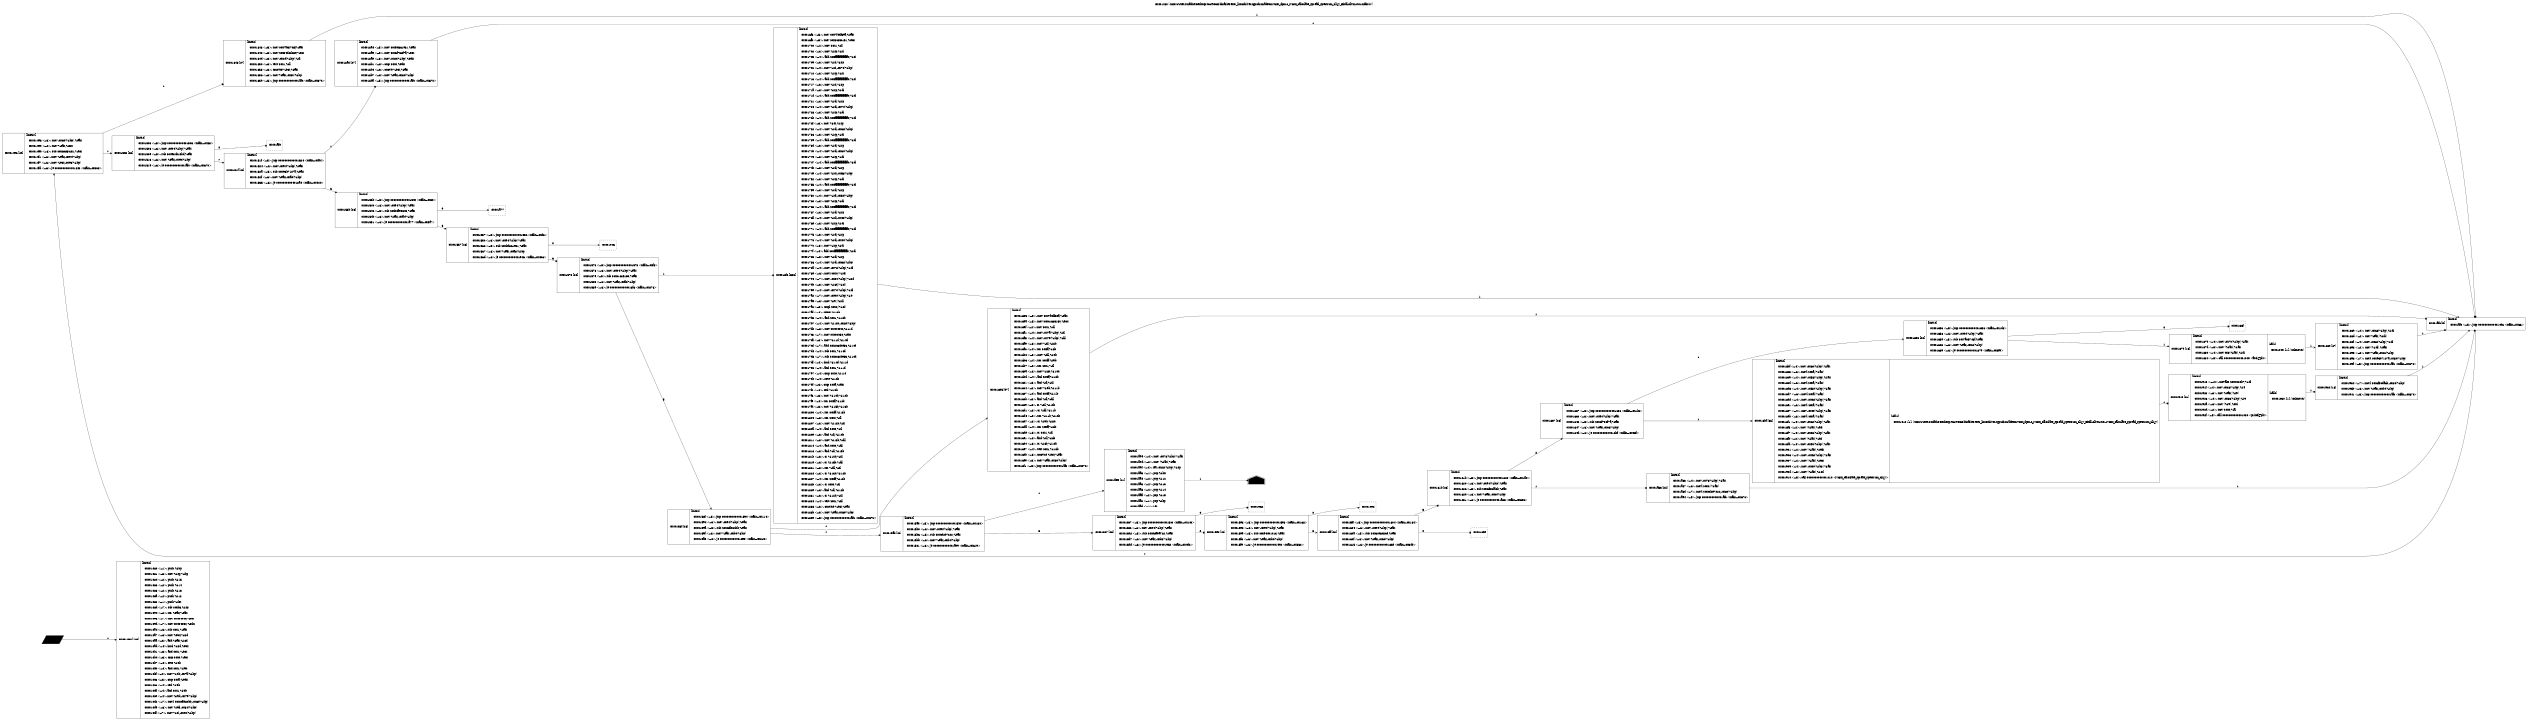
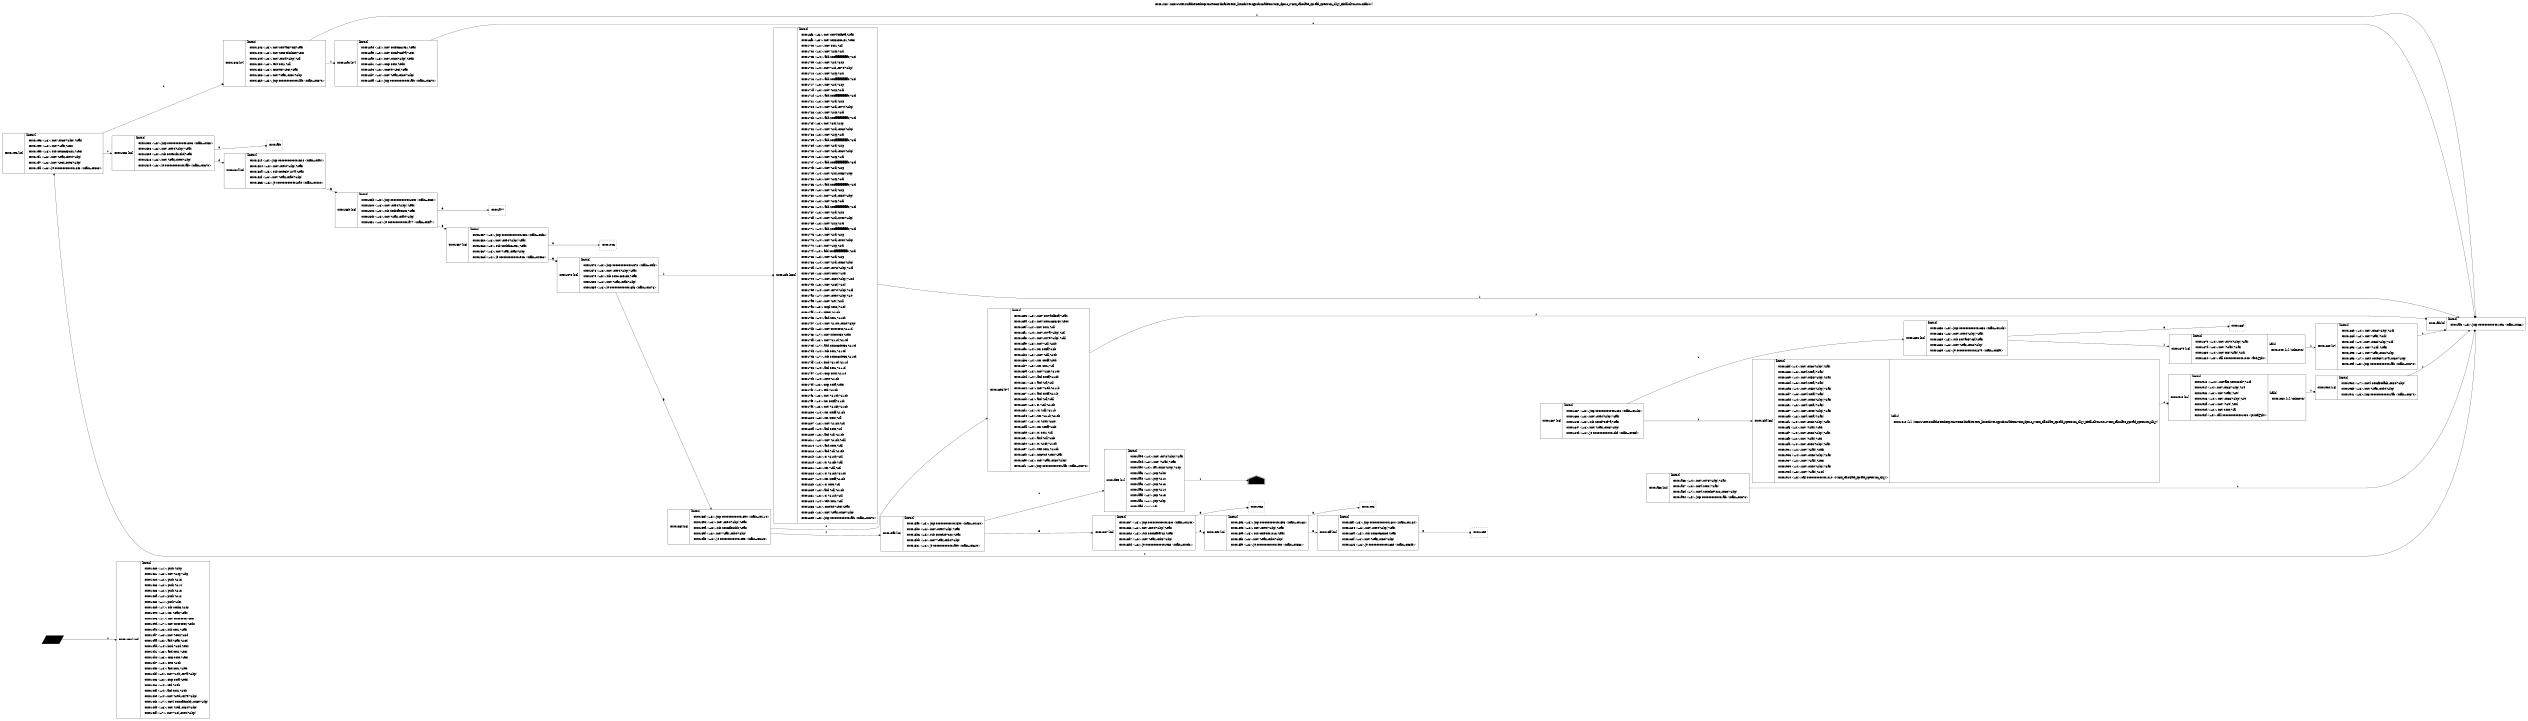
edge "0x40151f [28]" -> "0x4018a4 [27]": now "0x401843 [27]" -> "0x4018a4 [27]"
edge "0x401503 [28]" -> "0x40151f [28]": label " 7" -> " 2"
node "0x40161b [28]": removed
